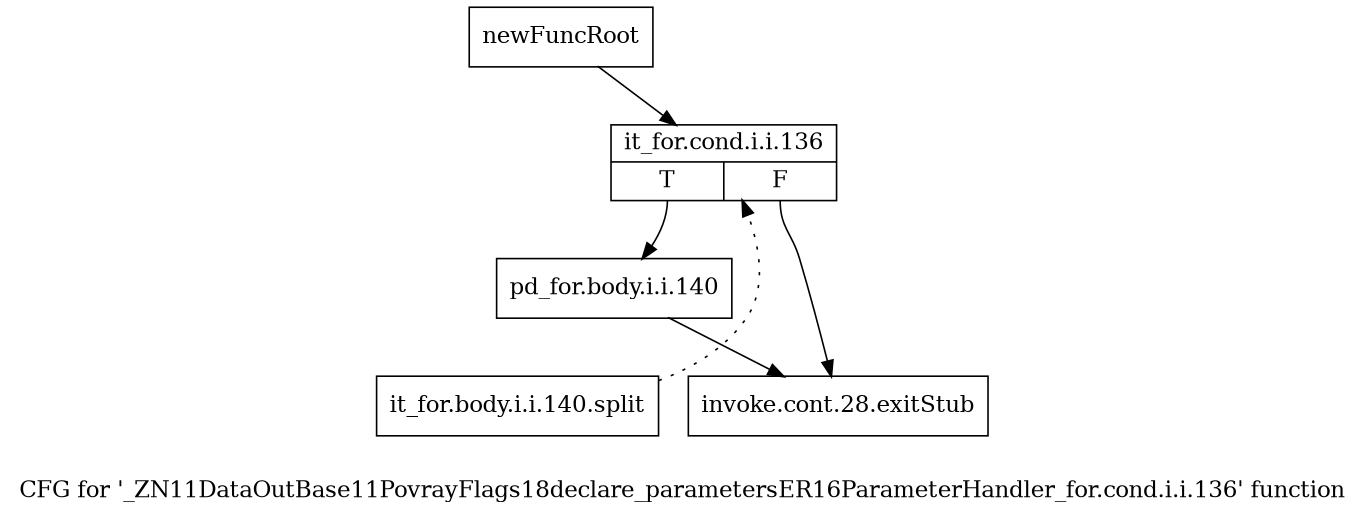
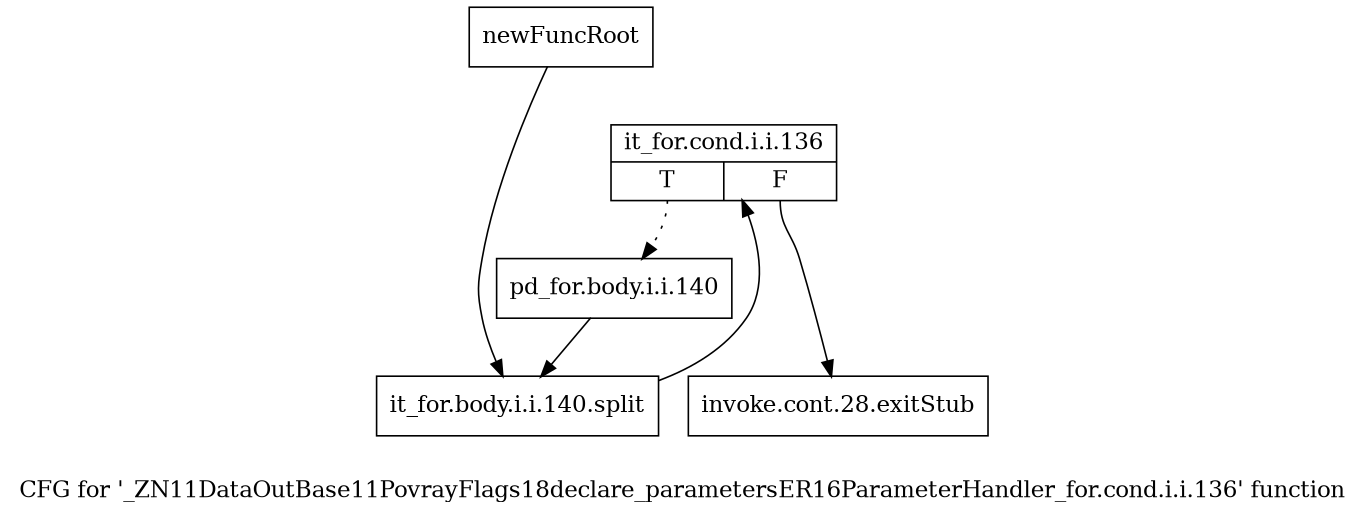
edge "newFuncRoot" -> "it_for.cond.i.i.136": now "newFuncRoot" -> "it_for.body.i.i.140.split"
edge "it_for.cond.i.i.136" -> "pd_for.body.i.i.140": style solid -> dotted
edge "it_for.body.i.i.140.split" -> "it_for.cond.i.i.136": style dotted -> solid
edge "pd_for.body.i.i.140" -> "invoke.cont.28.exitStub": now "pd_for.body.i.i.140" -> "it_for.body.i.i.140.split"
